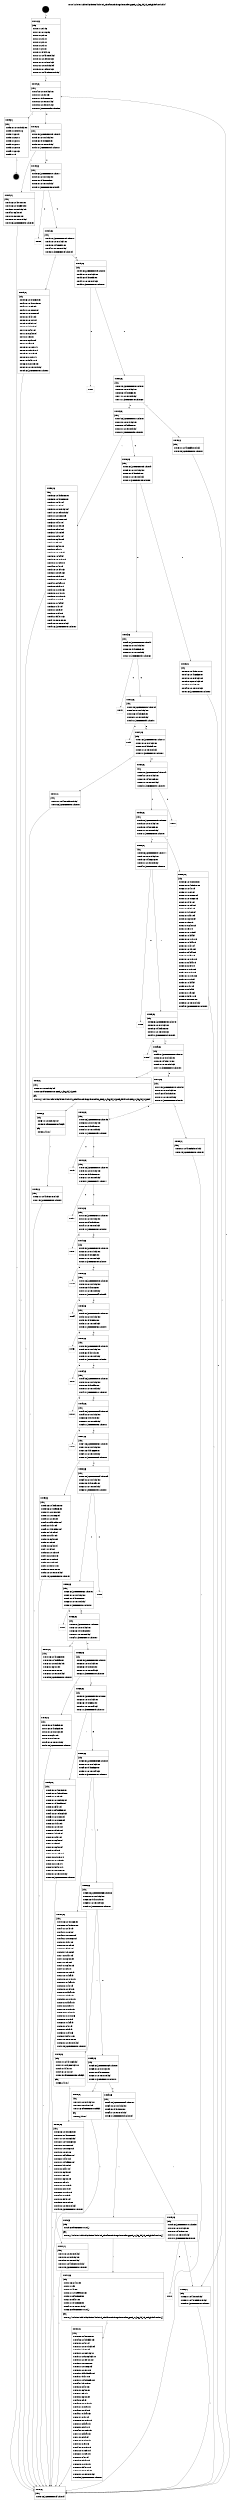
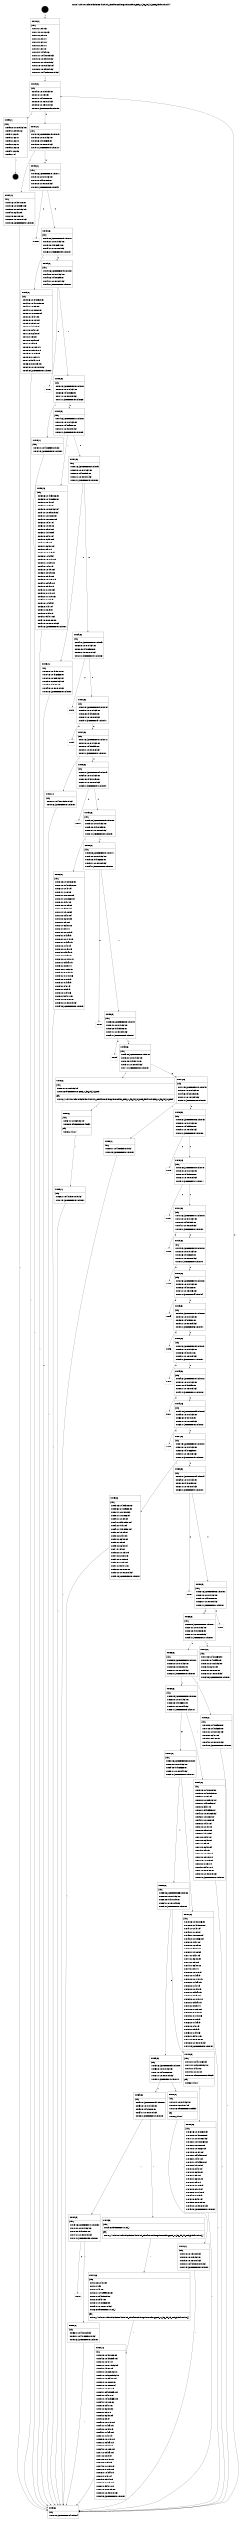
edge "0x4017c0 [12]" -> "0x401cc5 [19]": now "0x4017c0 [12]" -> "0x401ea4 [5]"
